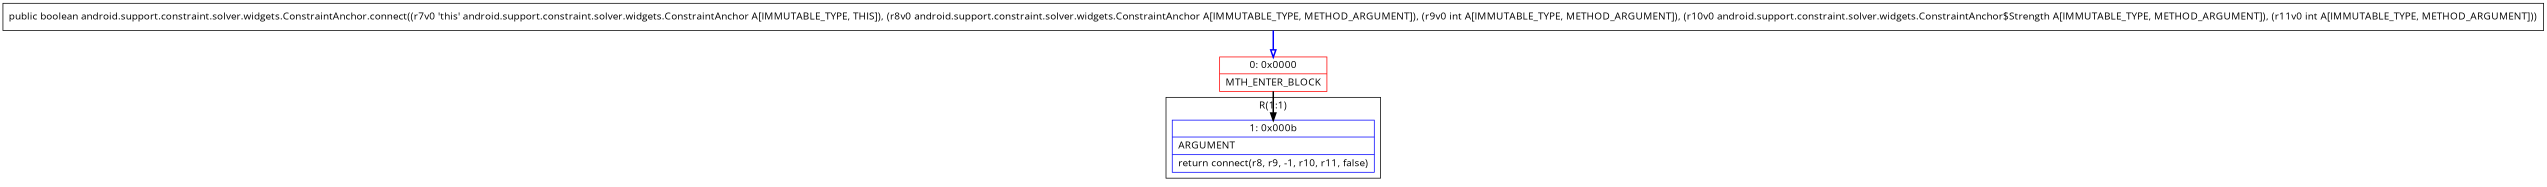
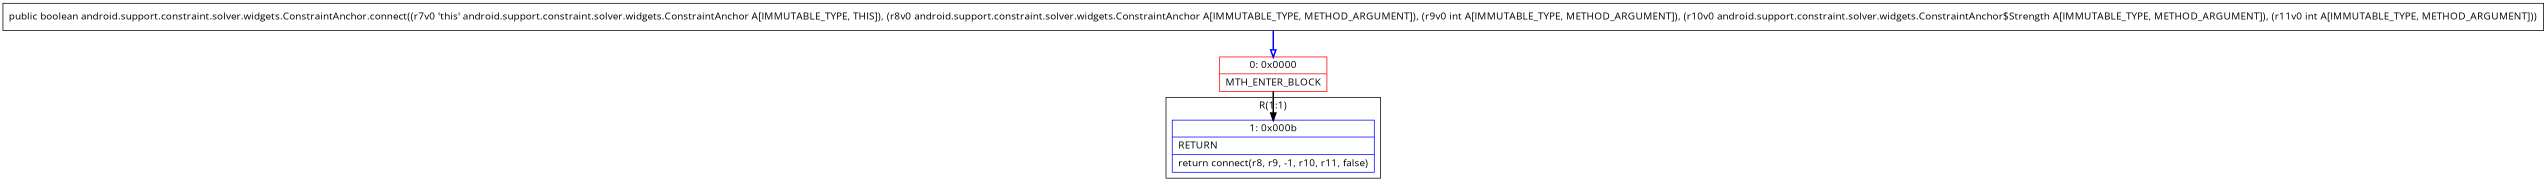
node "1: 0x000b": text "ARGUMENT" -> "RETURN"
